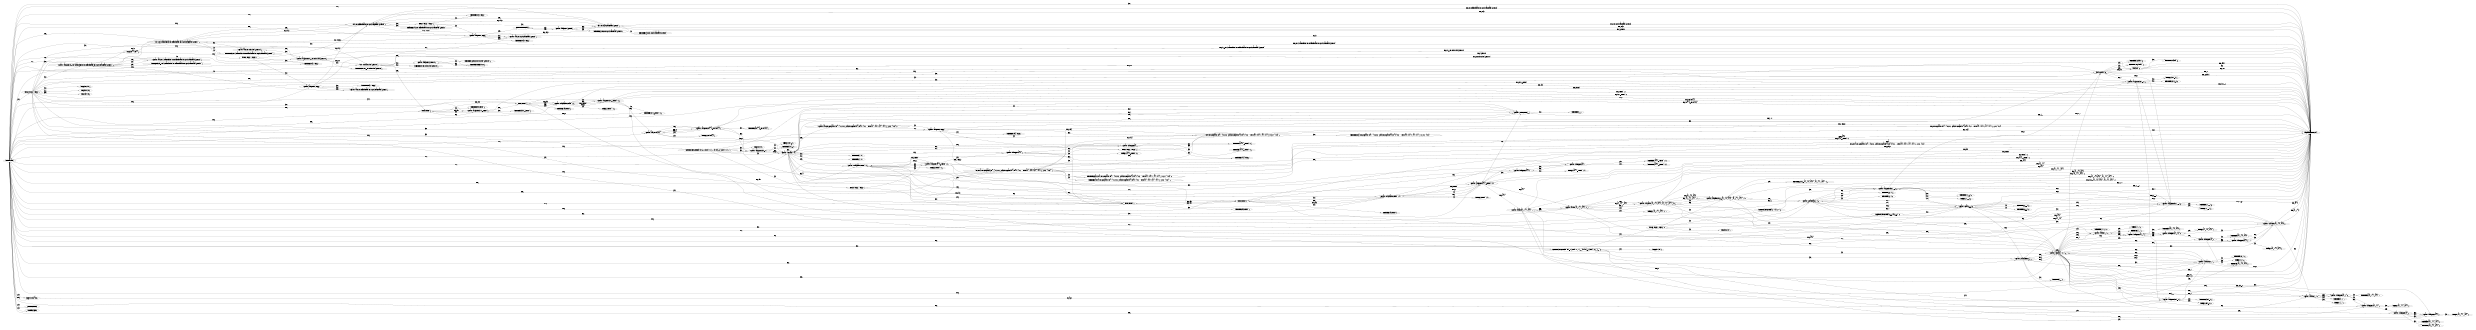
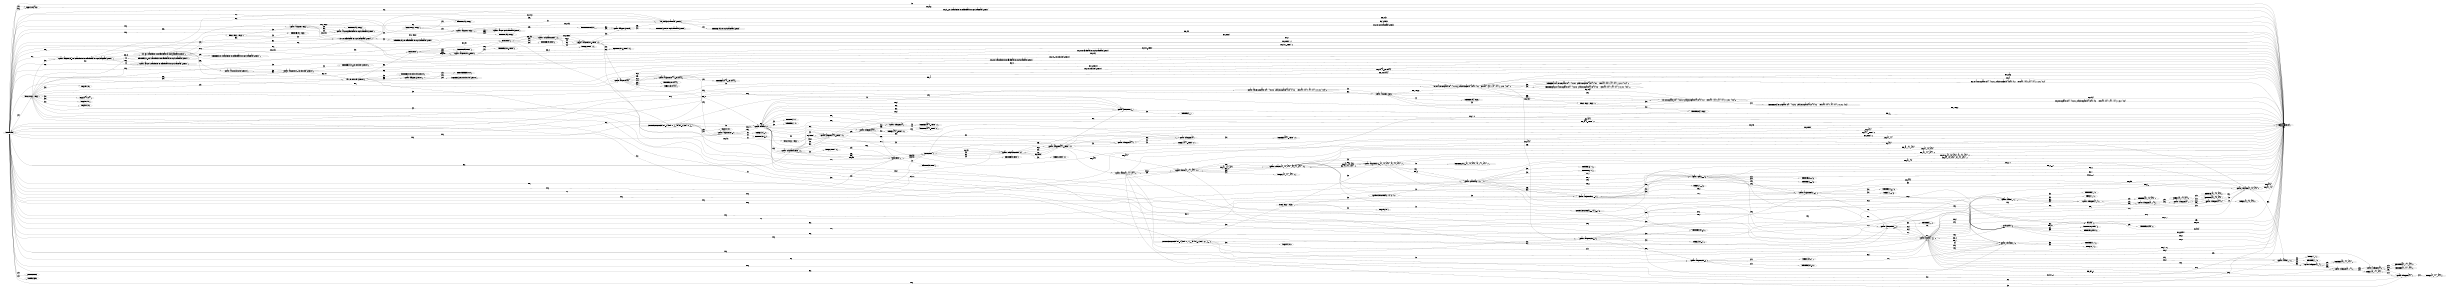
edge "(<init>,new InputStreamReader(System.in))" -> "(<operator>.fieldAccess,System.in)": now "(<operator>.assignment,int t = nextInt() * 2)" -> "(<operator>.fieldAccess,System.in)"
edge "(LOCAL,int[][] a: int[][])" -> "(<operator>.assignment,out = new PrintWriter(System.out))": now "(METHOD,main)" -> "(<operator>.assignment,out = new PrintWriter(System.out))"
edge "(<operator>.fieldAccess,System.out)" -> "(<init>,new PrintWriter(System.out))": added, label "CFG:"
edge "(println,println(s))" -> "(<operator>.assignment,int s = 2)": reversed
node "(IDENTIFIER,n,new int[n][2])": added
edge "(<operator>.lessThan,i < n - 1)" -> "(println,println(s))": label "DDG: n - 1" -> "CFG: "
edge "(<operator>.assignment,int[][] a = new int[n][2])" -> "(<operator>.alloc,new int[n][2])": label "AST: " -> "DDG: s"
edge "(<operator>.lessThan,i < n)" -> "(IDENTIFIER,a,a[i][0] = nextInt() * 2)": now "(<operator>.lessThan,i < n)" -> "(<operator>.assignment,a[i][0] = nextInt() * 2)"
node "(IDENTIFIER,i,a[i][1] = nextInt() * 2)": removed
edge "(CONTROL_STRUCTURE,if (g > t),if (g > t))" -> "(<operator>.greaterThan,g > t)": added, label "AST:"
node "(IDENTIFIER,s,s += 2)": removed
edge "(<operator>.assignmentPlus,s += 1)" -> "(METHOD_RETURN,void)": label "DDG: s += 1" -> "DDG: this"
edge "(<operator>.addition,a[i + 1][1] + a[i][1])" -> "(<operator>.division,(a[i + 1][1] + a[i][1]) / 2)": label "CFG: " -> "DDG: 2"
edge "(CONTROL_STRUCTURE,if (g == t),if (g == t))" -> "(<operator>.assignmentPlus,s += 1)": now "(CONTROL_STRUCTURE,if (g == t),if (g == t))" -> "(IDENTIFIER,s,int s = 2)"
edge "(METHOD,main)" -> "(flush,flush())": added, label "DDG:"
node "(IDENTIFIER,i,i < n - 1)": removed
edge "(PARAM,String[] args)" -> "(IDENTIFIER,i,a[i + 1][0] - a[i][0])": now "(PARAM,String[] args)" -> "(METHOD_RETURN,void)"
